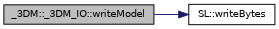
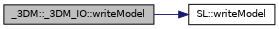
node "SL::writeBytes": label "SL::writeBytes" -> "SL::writeModel"
